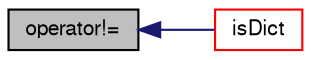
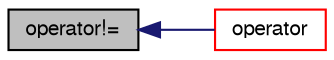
node "isDict": label "isDict" -> "operator"
